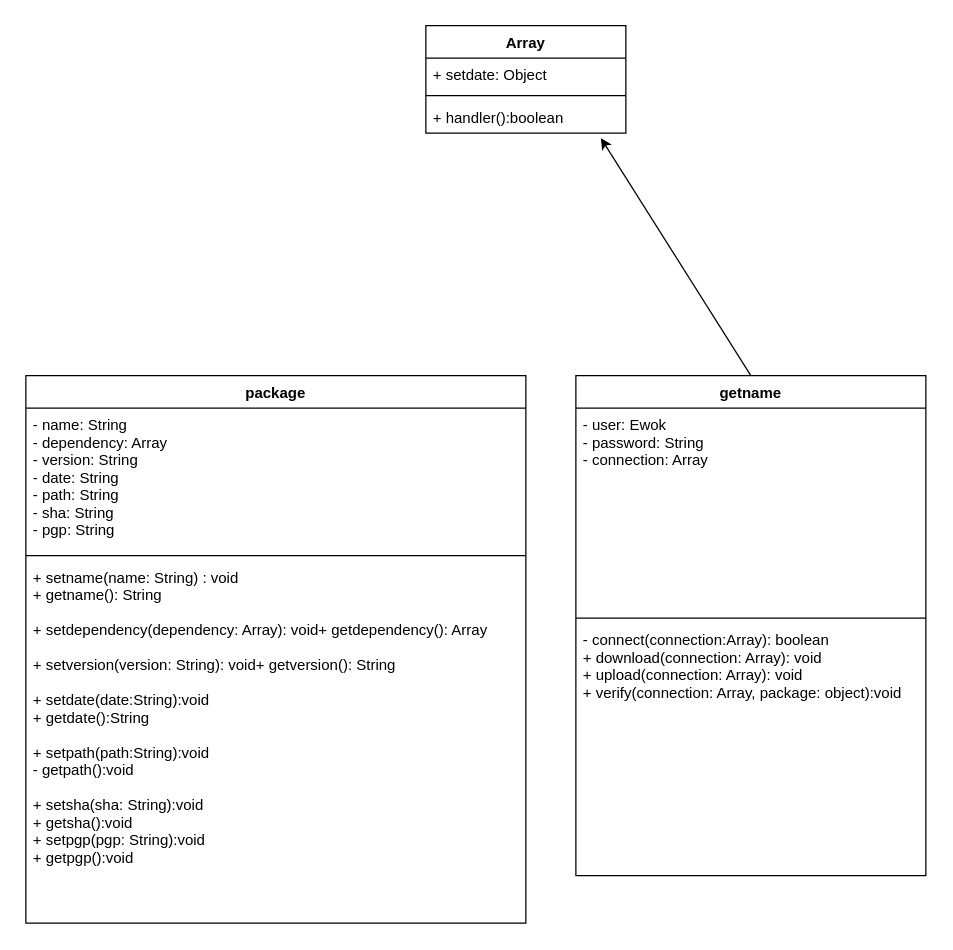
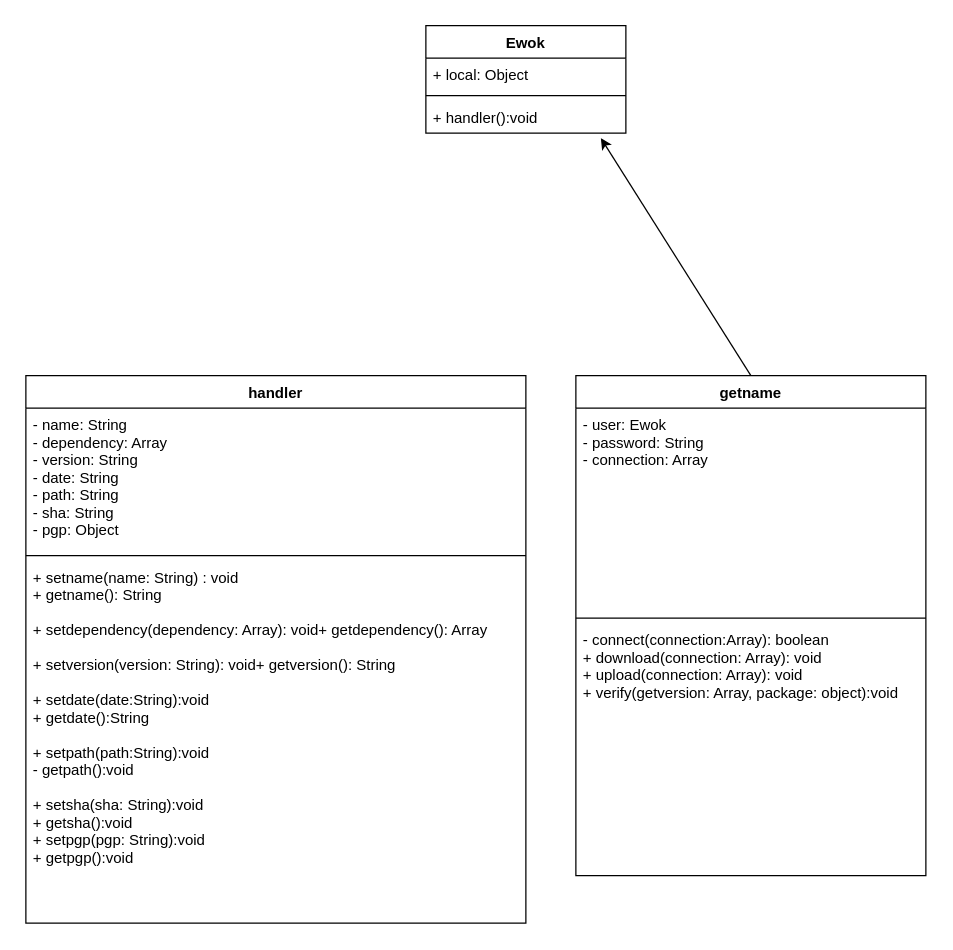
node "Array": label "Array" -> "Ewok"
node "+ setdate: Object": label "+ setdate: Object" -> "+ local: Object"
node "+ handler():boolean": label "+ handler():boolean" -> "+ handler():void"
node "package": label "package" -> "handler"
node "- name: String - dependency: Array - version: String - date: String - path: String - sha: String - pgp: String": label "- name: String - dependency: Array - version: String - date: String - path: String - sha: String - pgp: String" -> "- name: String - dependency: Array - version: String - date: String - path: String - sha: String - pgp: Object"
node "- connect(connection:Array): boolean + download(connection: Array): void + upload(connection: Array): void + verify(connection: Array, package: object):void": label "- connect(connection:Array): boolean + download(connection: Array): void + upload(connection: Array): void + verify(connection: Array, package: object):void" -> "- connect(connection:Array): boolean + download(connection: Array): void + upload(connection: Array): void + verify(getversion: Array, package: object):void"
